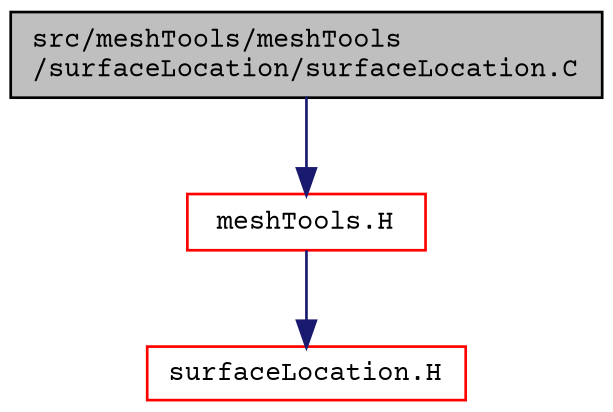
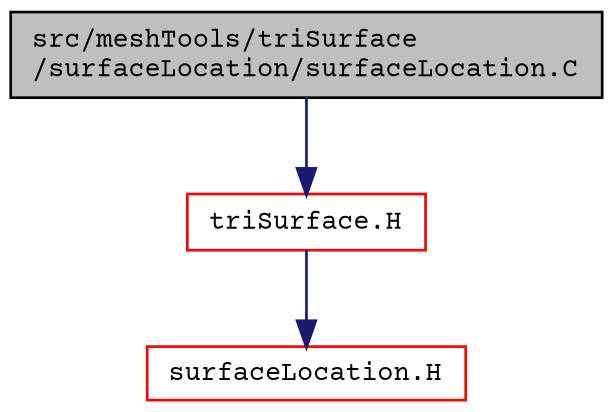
node "src/meshTools/meshTools /surfaceLocation/surfaceLocation.C": label "src/meshTools/meshTools /surfaceLocation/surfaceLocation.C" -> "src/meshTools/triSurface /surfaceLocation/surfaceLocation.C"
node "meshTools.H": label "meshTools.H" -> "triSurface.H"
